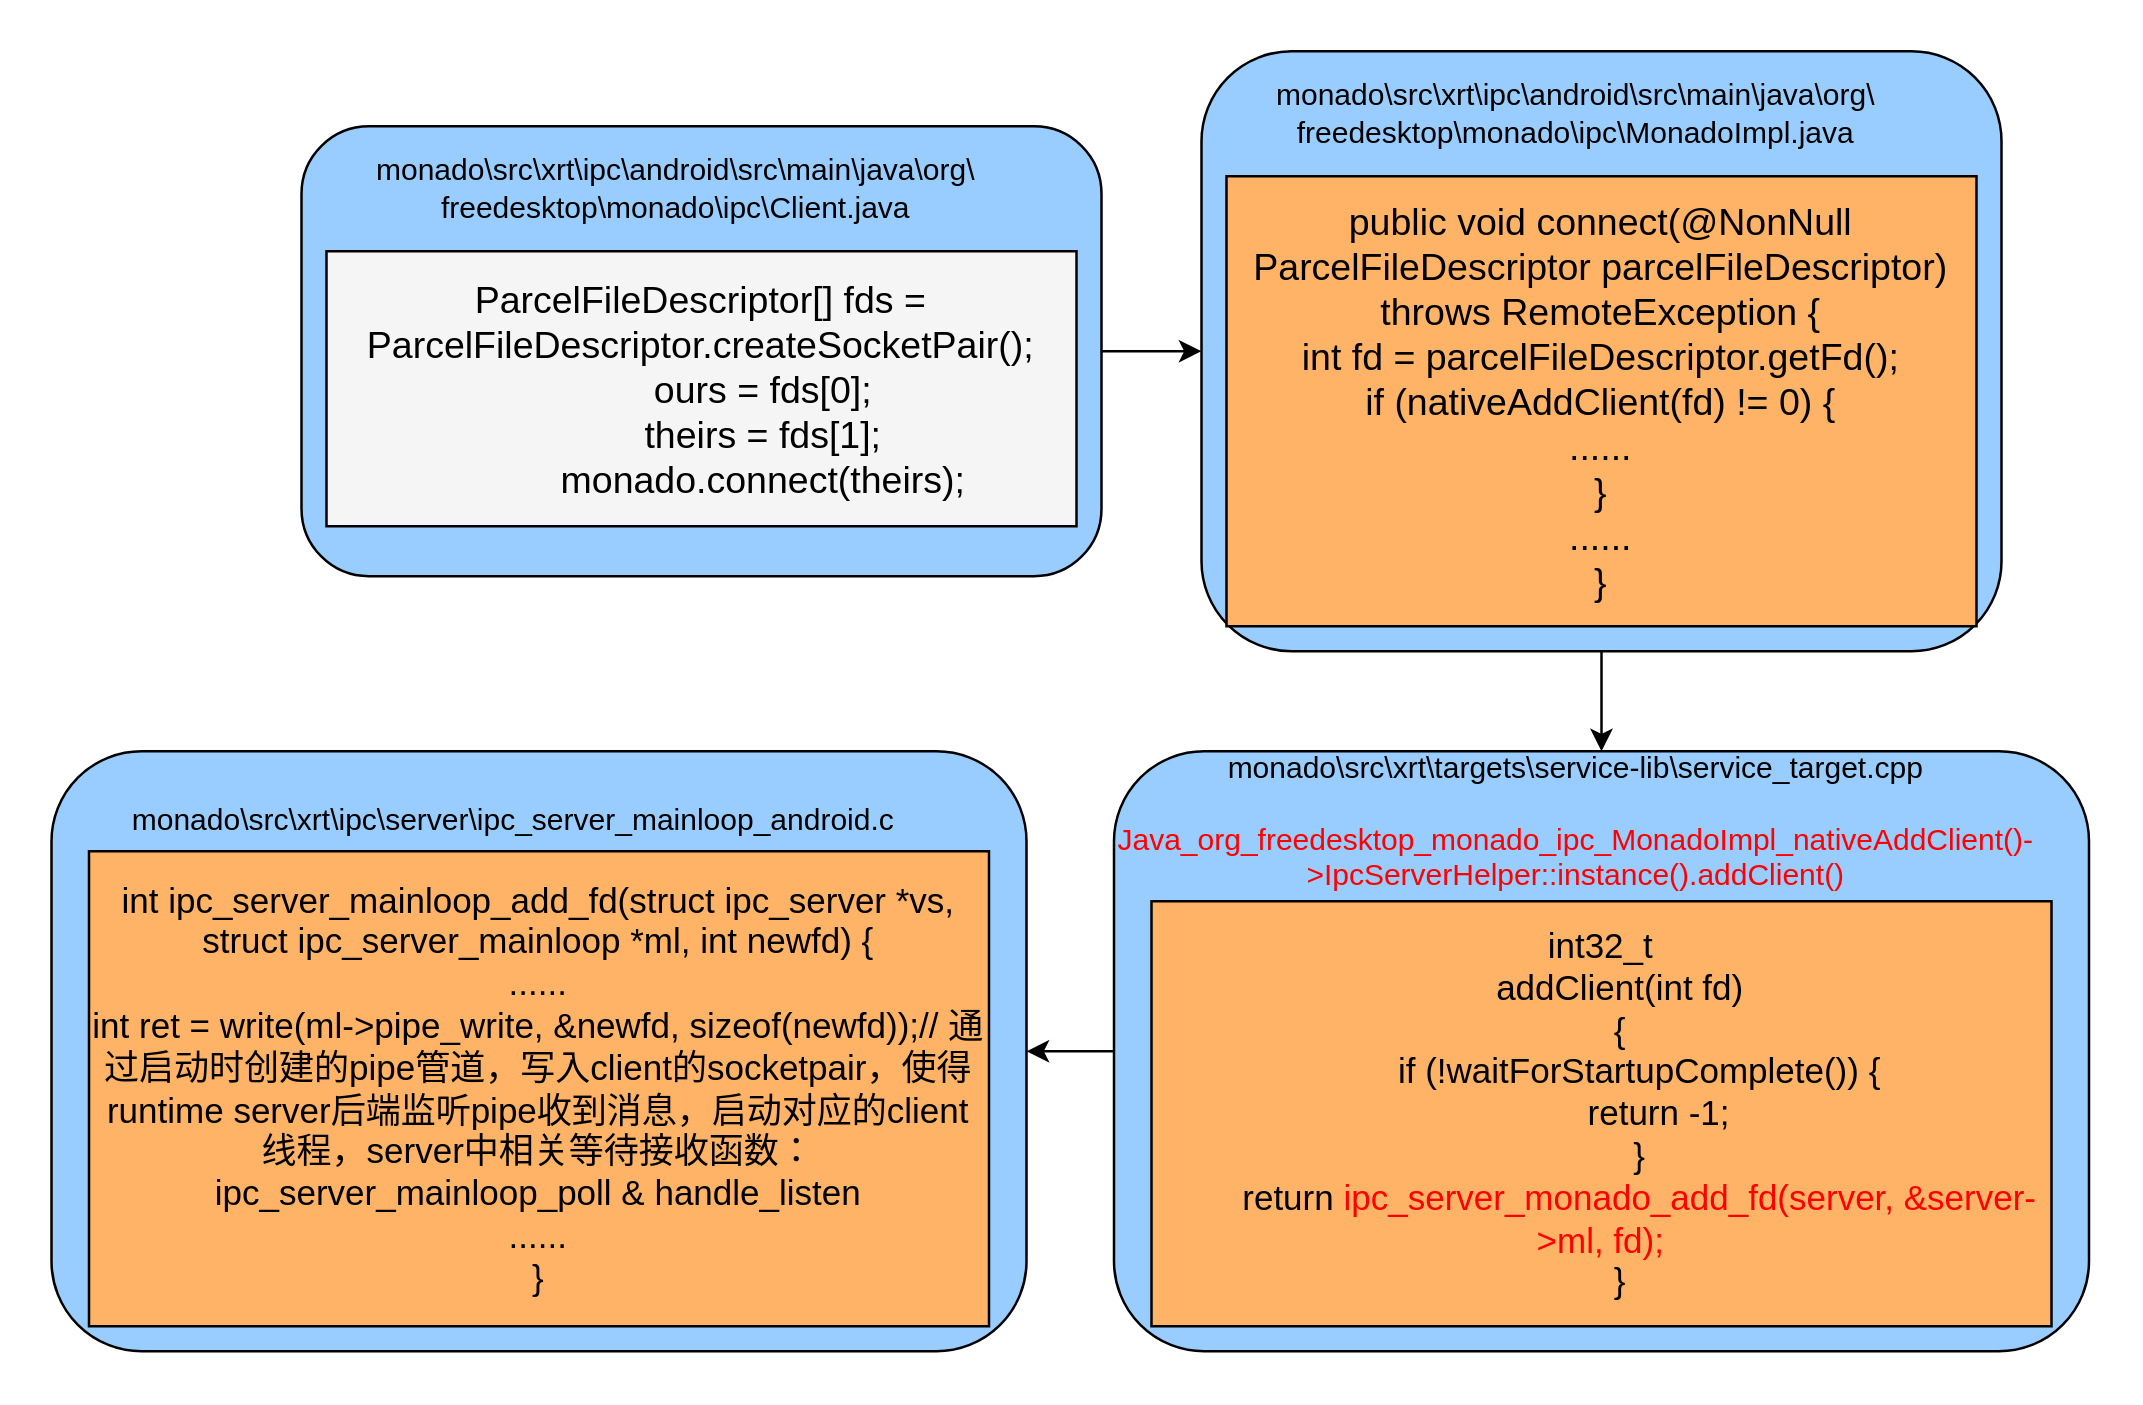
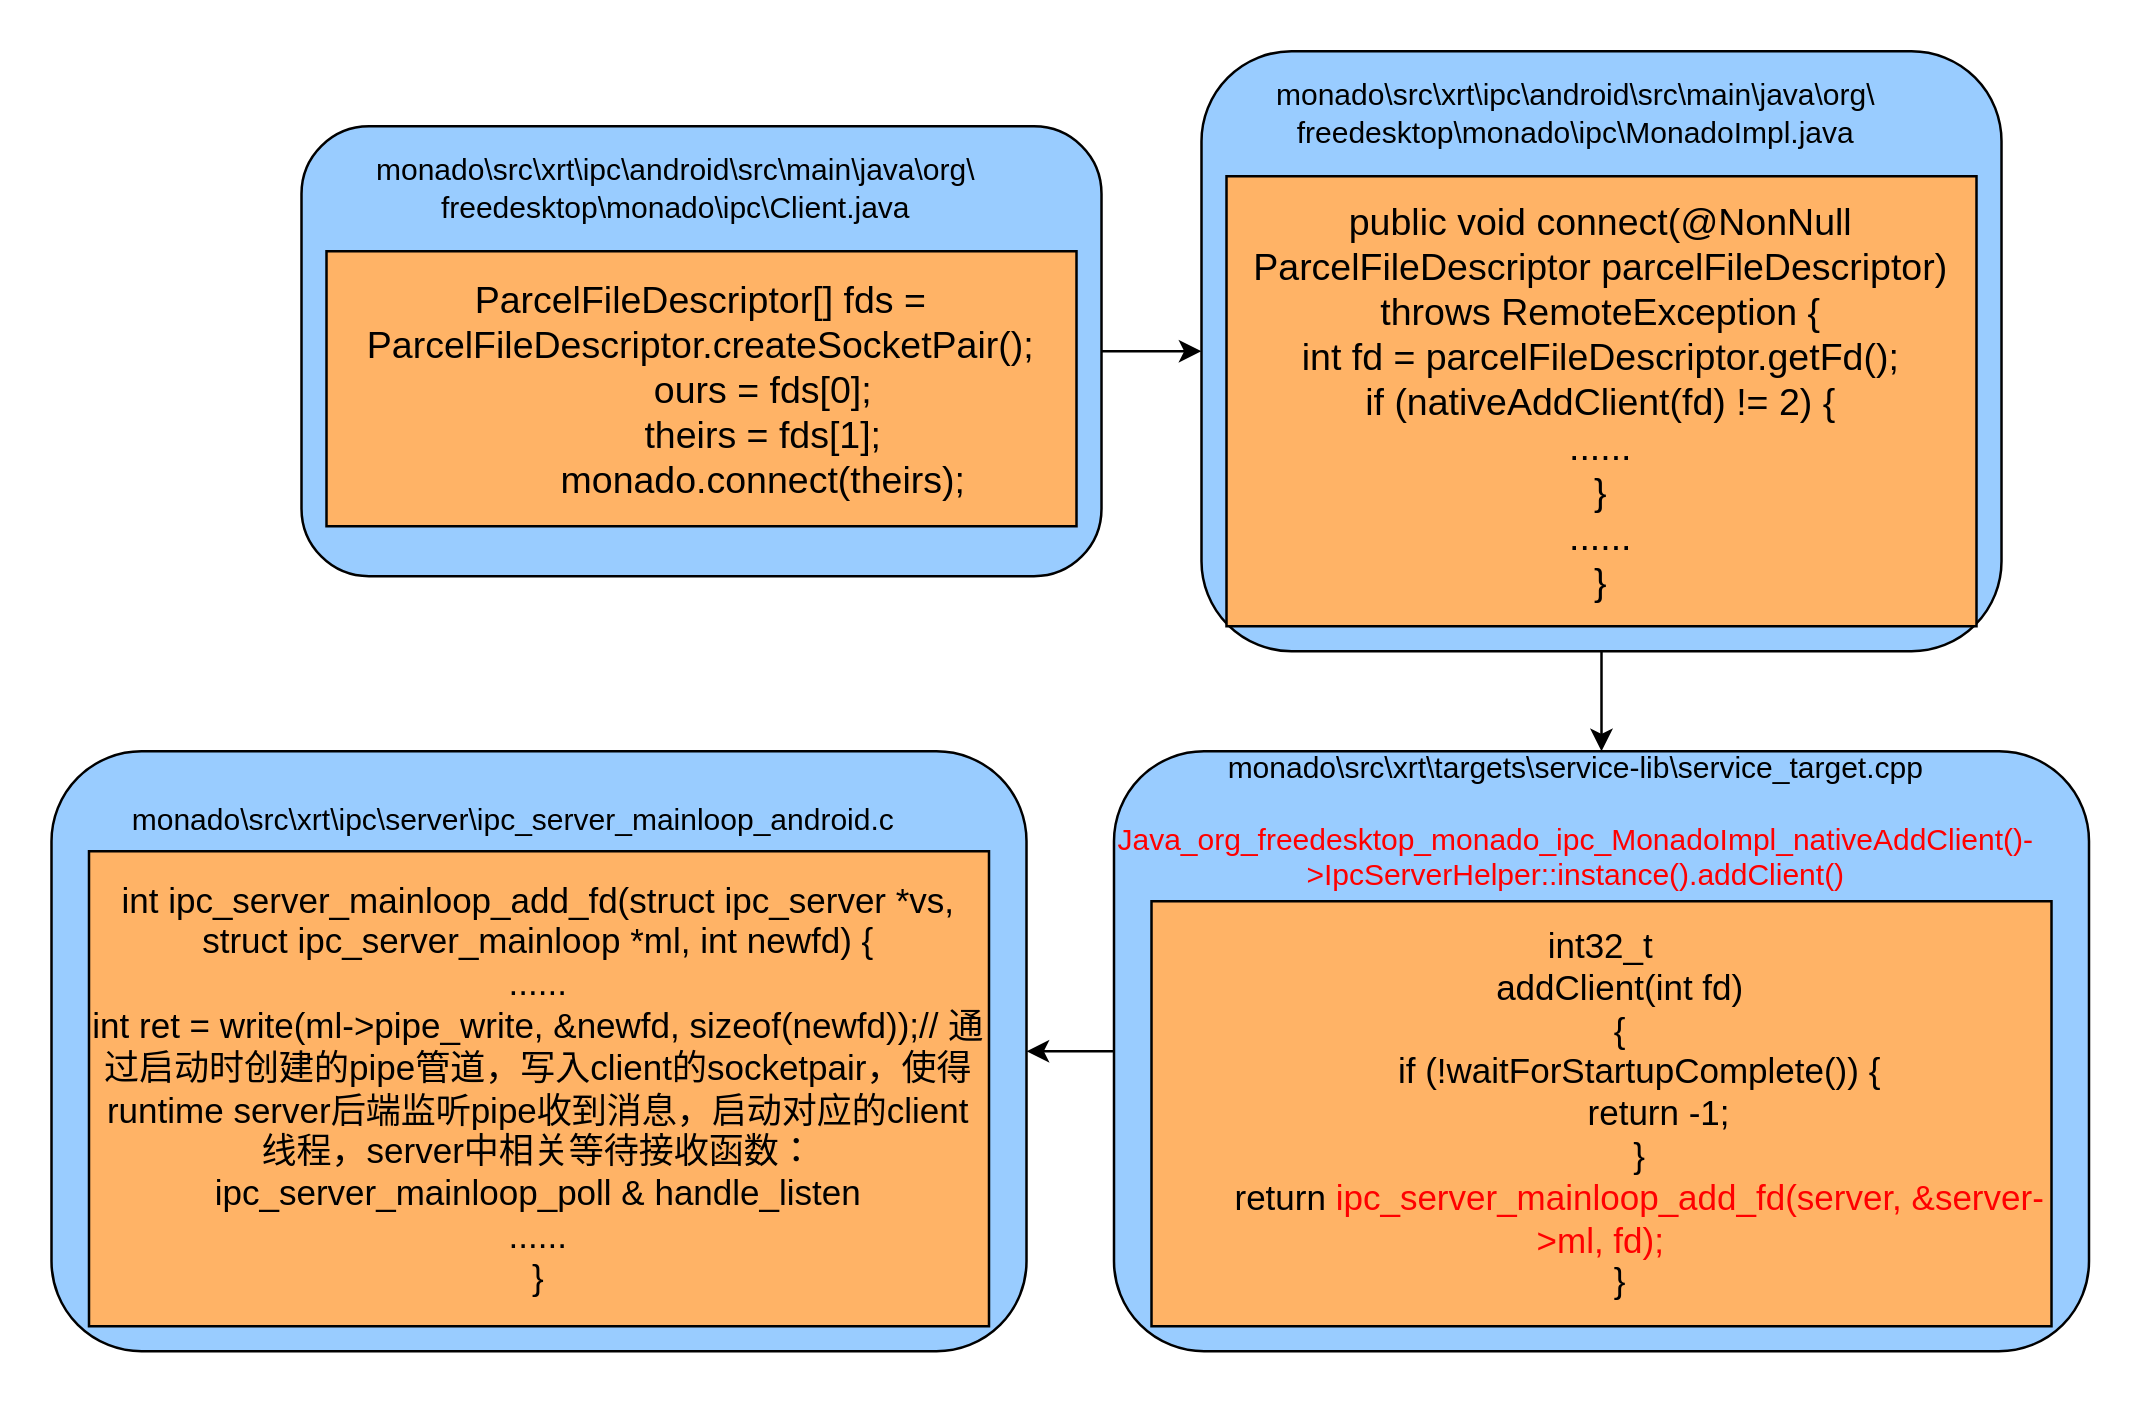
node "ParcelFileDescriptor[] fds = ParcelFileDescriptor.createSocketPair(); ours = fds[0]; theirs = fds[1]; monado.connect(theirs);": fillcolor #f5f5f5 -> #ffb366
node "public void connect(@NonNull ParcelFileDescriptor parcelFileDescriptor) throws RemoteException { int fd = parcelFileDescriptor.getFd(); if (nativeAddClient(fd) != 0) { ...... } ...... }": label "public void connect(@NonNull ParcelFileDescriptor parcelFileDescriptor) throws RemoteException { int fd = parcelFileDescriptor.getFd(); if (nativeAddClient(fd) != 0) { ...... } ...... }" -> "public void connect(@NonNull ParcelFileDescriptor parcelFileDescriptor) throws RemoteException { int fd = parcelFileDescriptor.getFd(); if (nativeAddClient(fd) != 2) { ...... } ...... }"
node "int32_t addClient(int fd) { if (!waitForStartupComplete()) { return -1; } return ipc_server_monado_add_fd(server, &server->ml, fd); }": label "int32_t addClient(int fd) { if (!waitForStartupComplete()) { return -1; } return ipc_server_monado_add_fd(server, &server->ml, fd); }" -> "int32_t addClient(int fd) { if (!waitForStartupComplete()) { return -1; } return ipc_server_mainloop_add_fd(server, &server->ml, fd); }"
